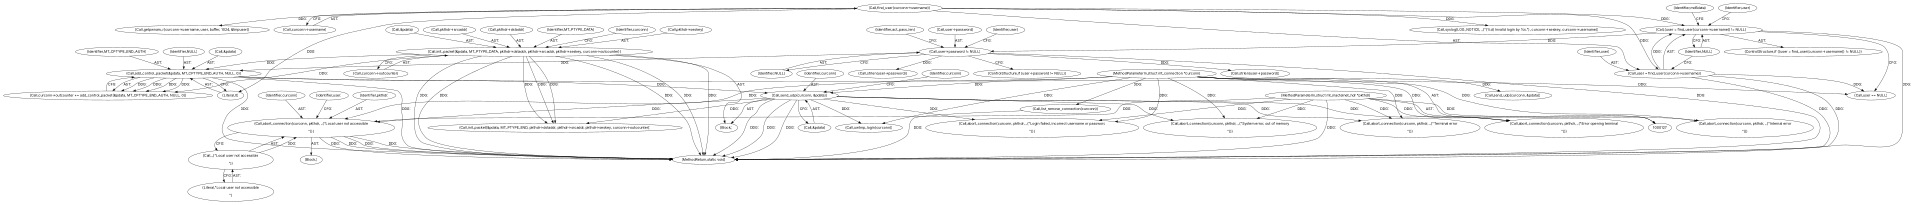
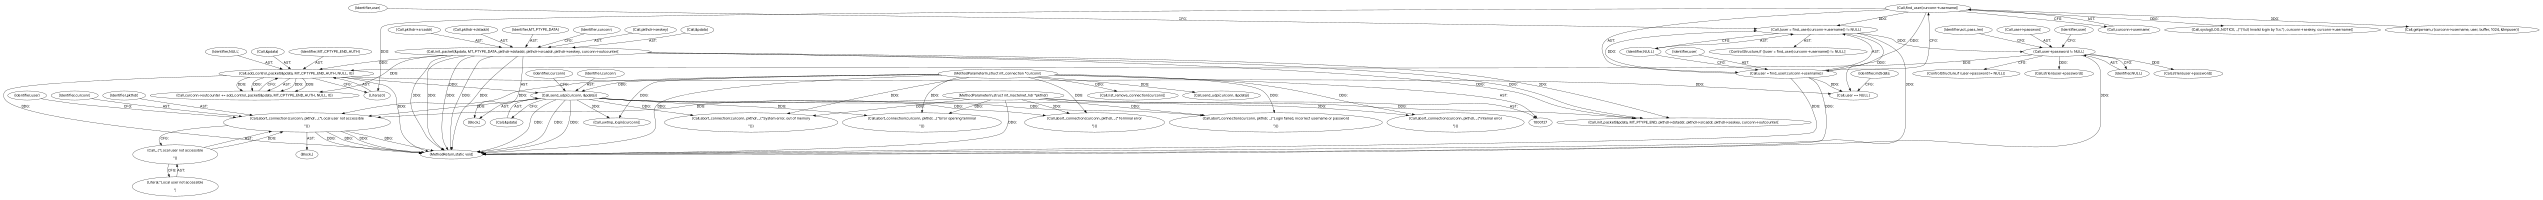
edge "(Identifier,md5data)" -> "(Call,(user = find_user(curconn->username)) != NULL)": now "(Identifier,md5data)" -> "(Call,user == NULL)"
edge "(Call,(user = find_user(curconn->username)) != NULL)" -> "(Call,user == NULL)": label "CFG: " -> "DDG: "
edge "(Call,user = find_user(curconn->username))" -> "(Call,find_user(curconn->username))": added, label "CFG:"
node "(Call,curconn->outcounter)": removed
edge "(Call,list_remove_connection(curconn))" -> "(MethodReturn,static void)": now "(MethodParameterIn,struct mt_connection *curconn)" -> "(MethodReturn,static void)"
